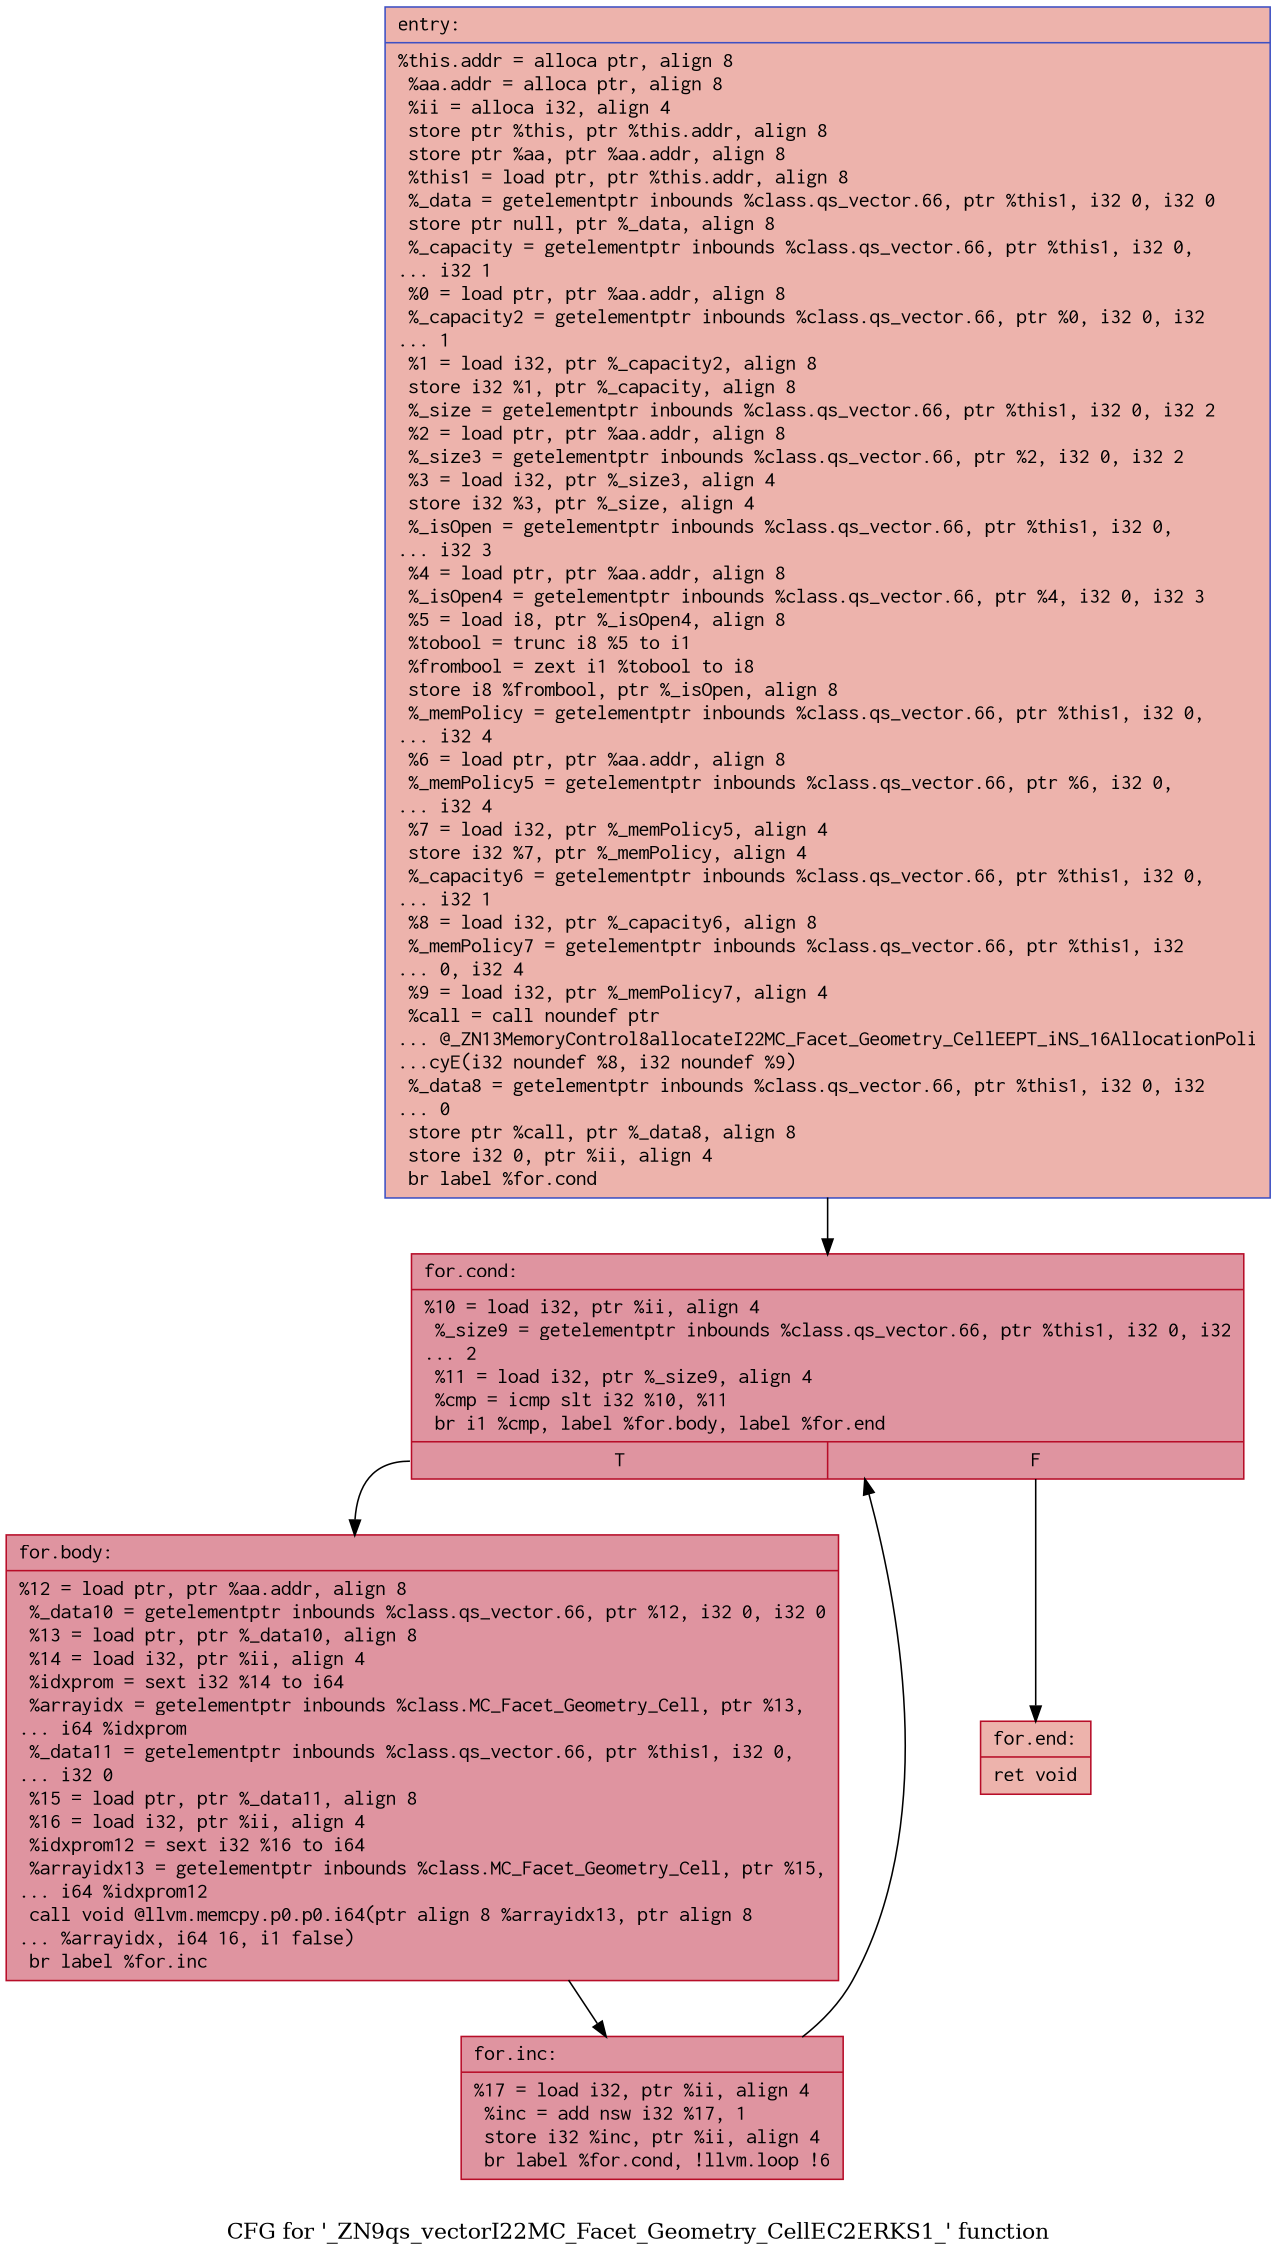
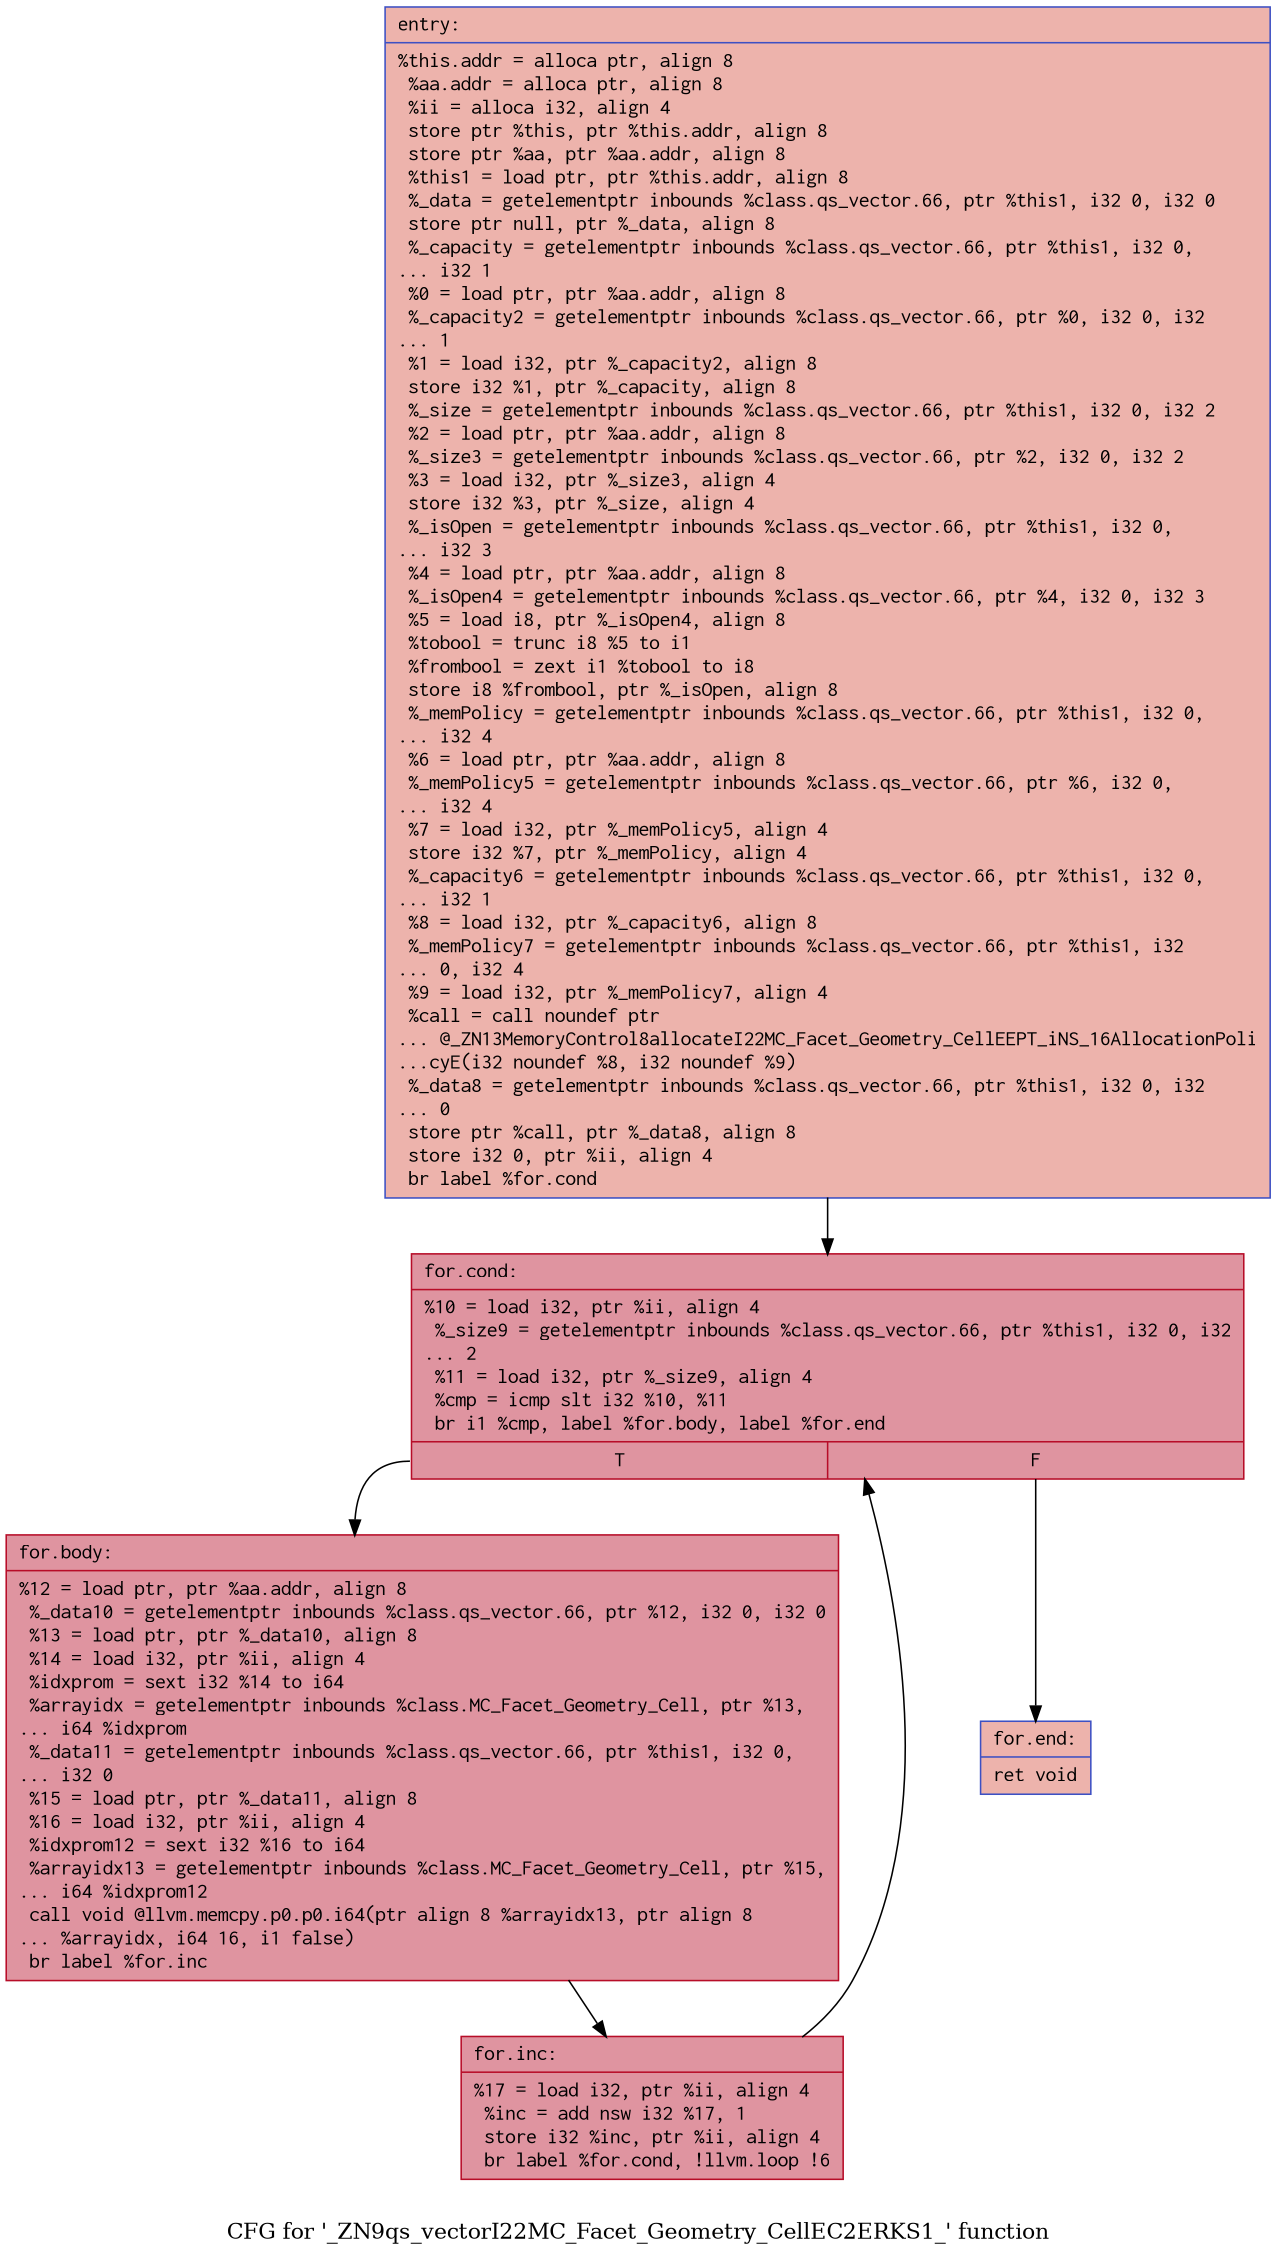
node "for.end:": color #b70d28ff -> #3d50c3ff
